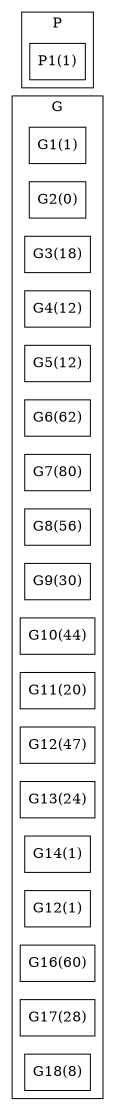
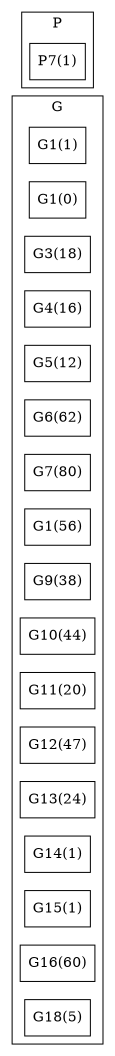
node "P1(1)": label "P1(1)" -> "P7(1)"
node "G2(0)": label "G2(0)" -> "G1(0)"
node "G4(12)": label "G4(12)" -> "G4(16)"
node "G8(56)": label "G8(56)" -> "G1(56)"
node "G9(30)": label "G9(30)" -> "G9(38)"
node "G12(1)": label "G12(1)" -> "G15(1)"
node "G17(28)": removed
node "G18(8)": label "G18(8)" -> "G18(5)"
